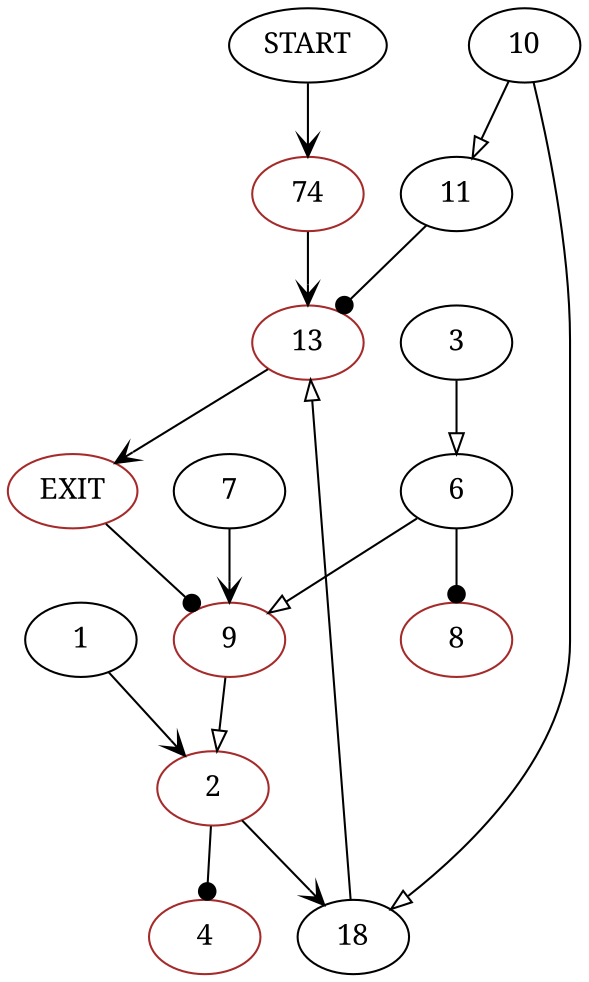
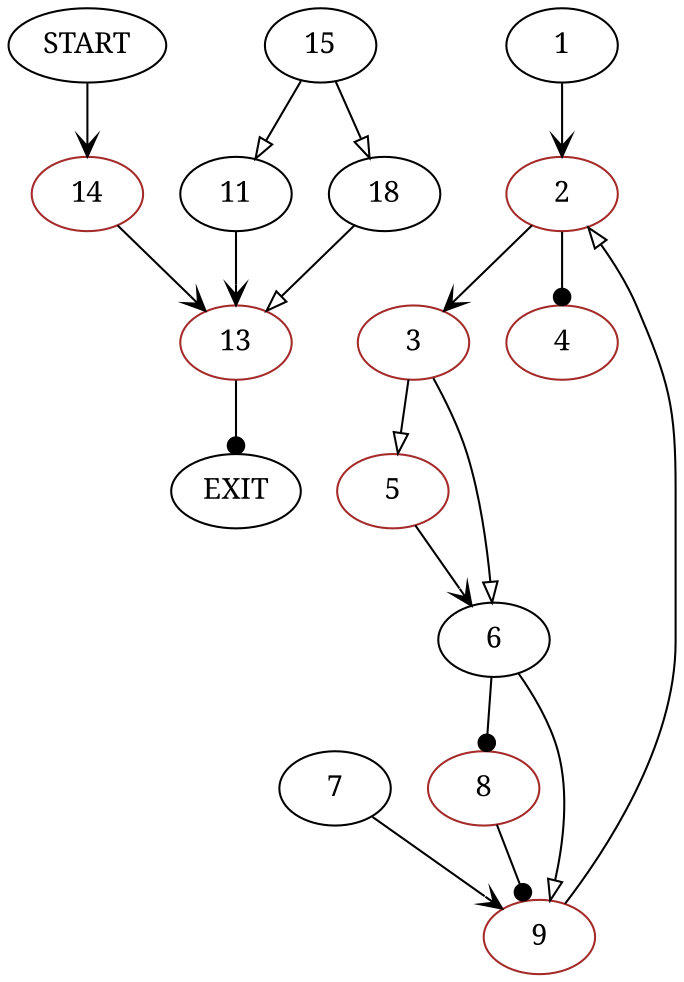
node "10": label "10" -> "15"
node "74": label "74" -> "14"
edge "11" -> "13": arrowhead dot -> vee
node "3": color black -> brown
edge "13" -> "EXIT": arrowhead vee -> dot
node "EXIT": color brown -> black
node "5": added
edge "EXIT" -> "9": now "8" -> "9"
edge "2" -> "18": now "2" -> "3"
